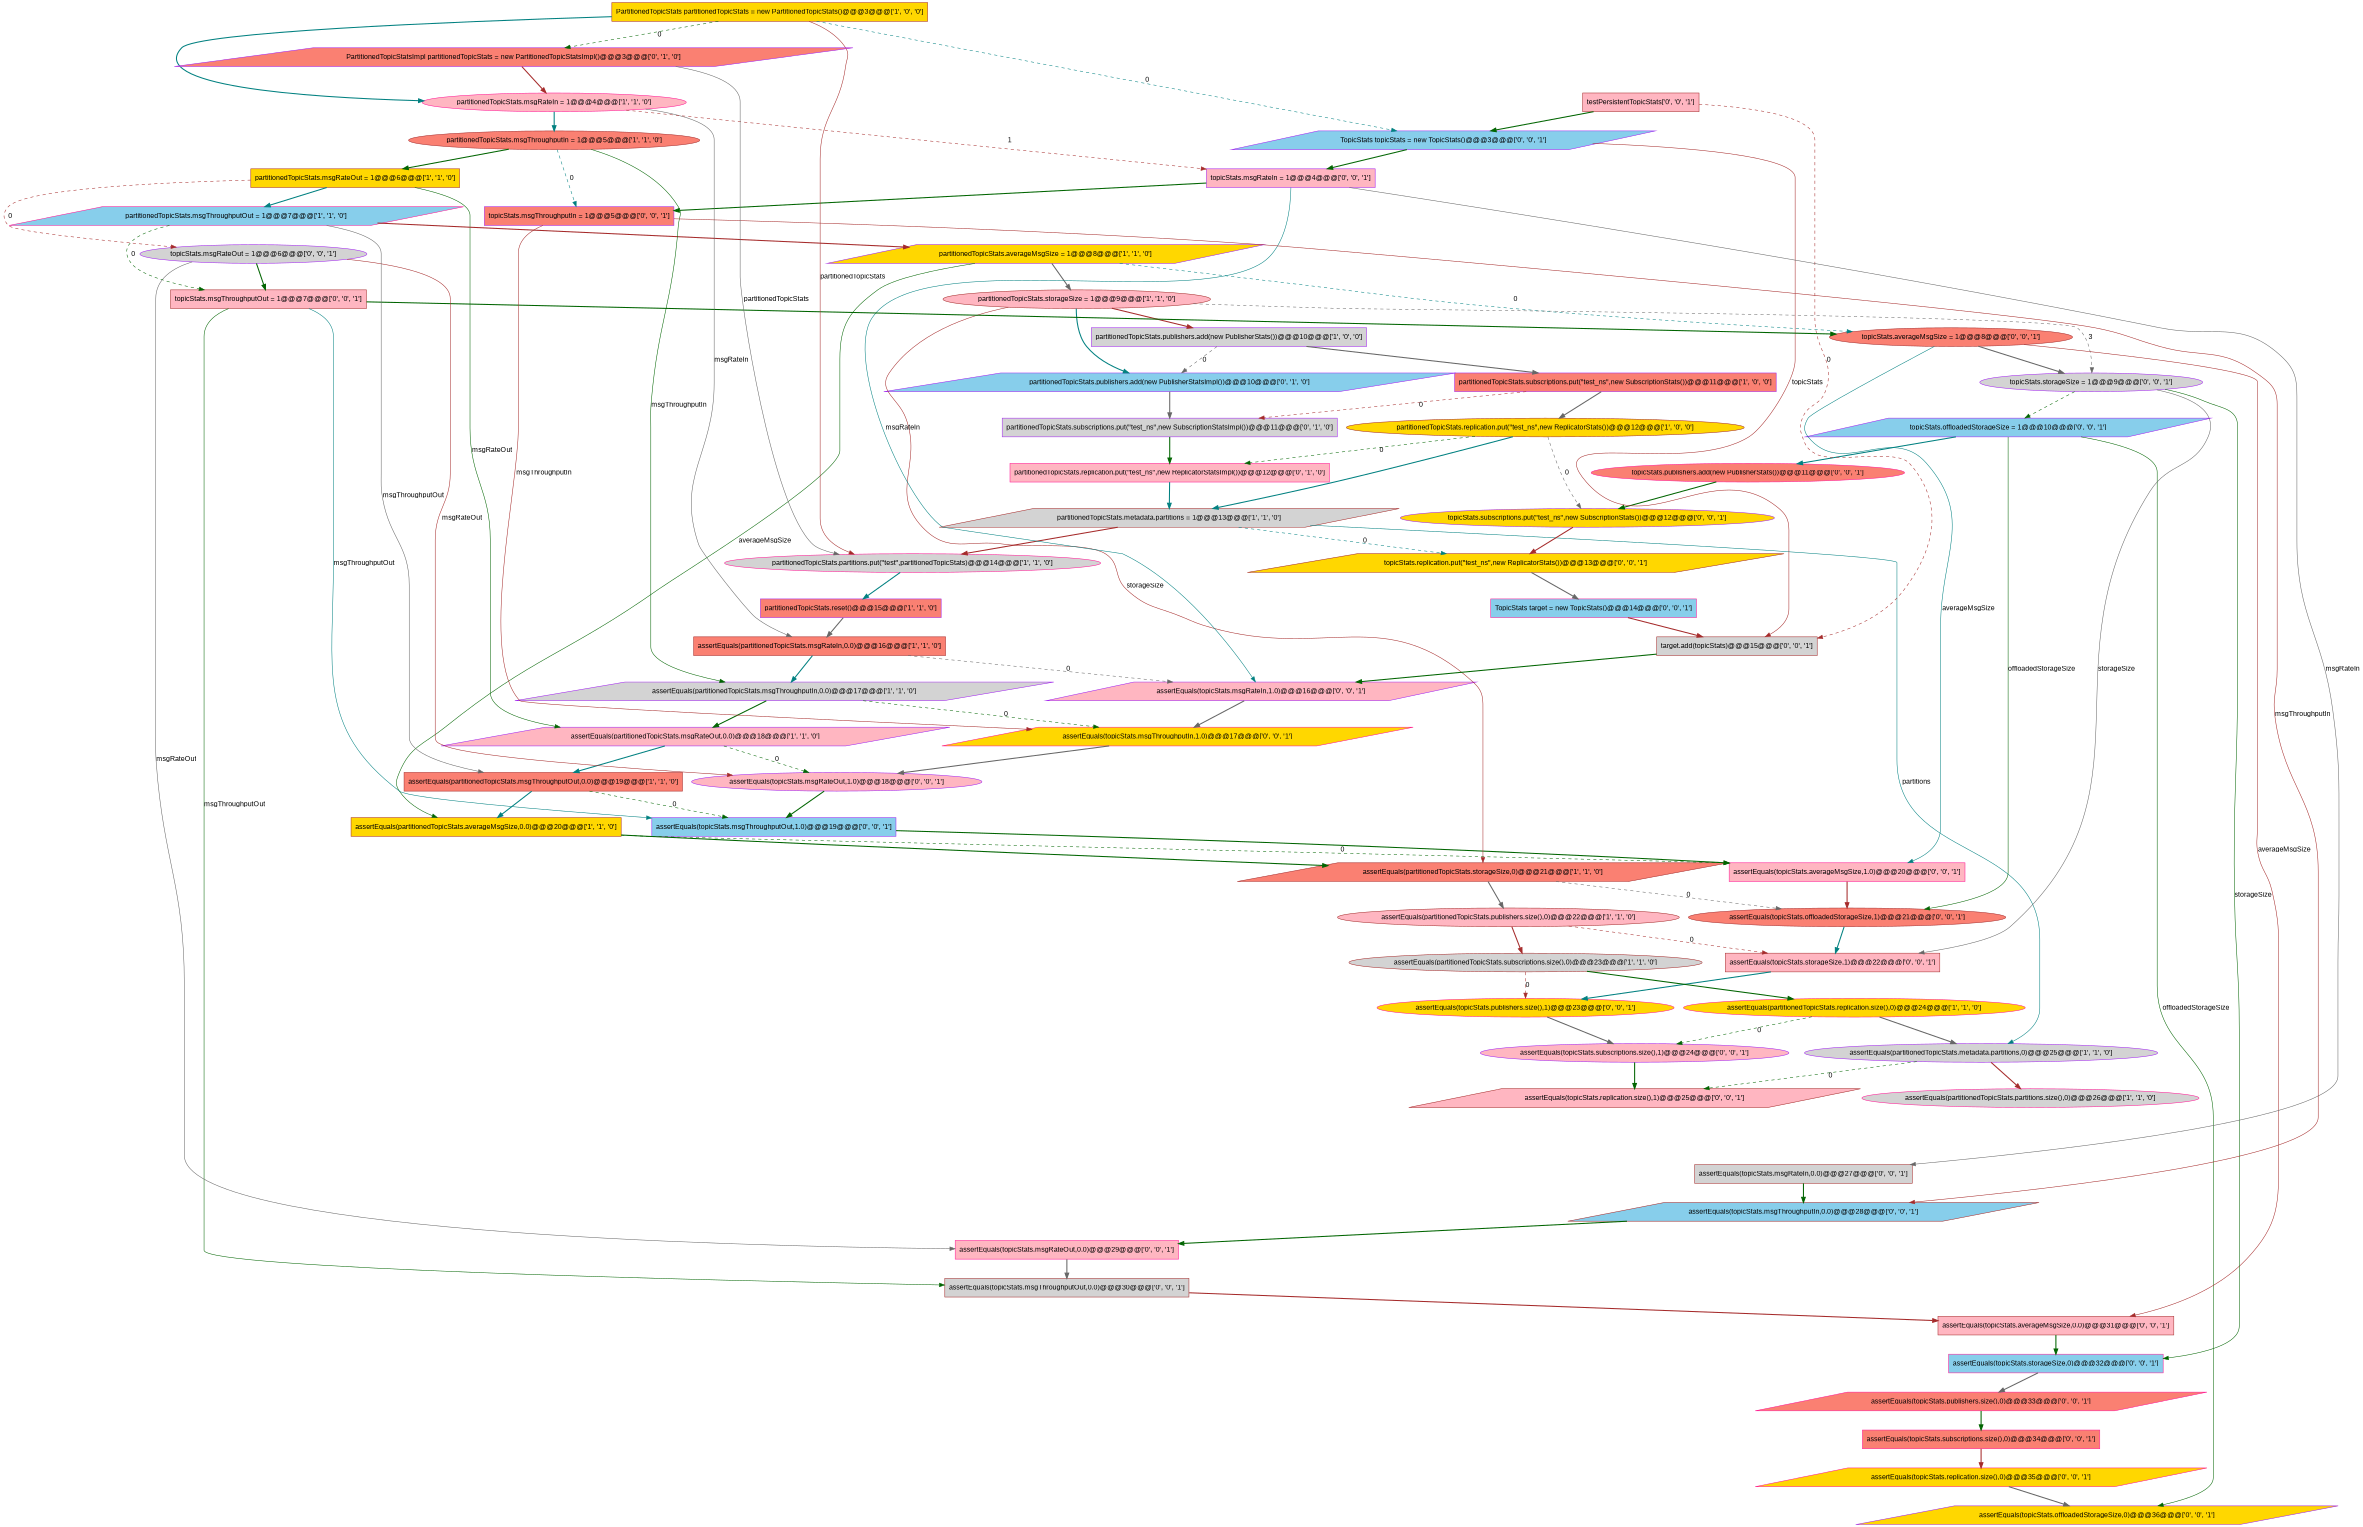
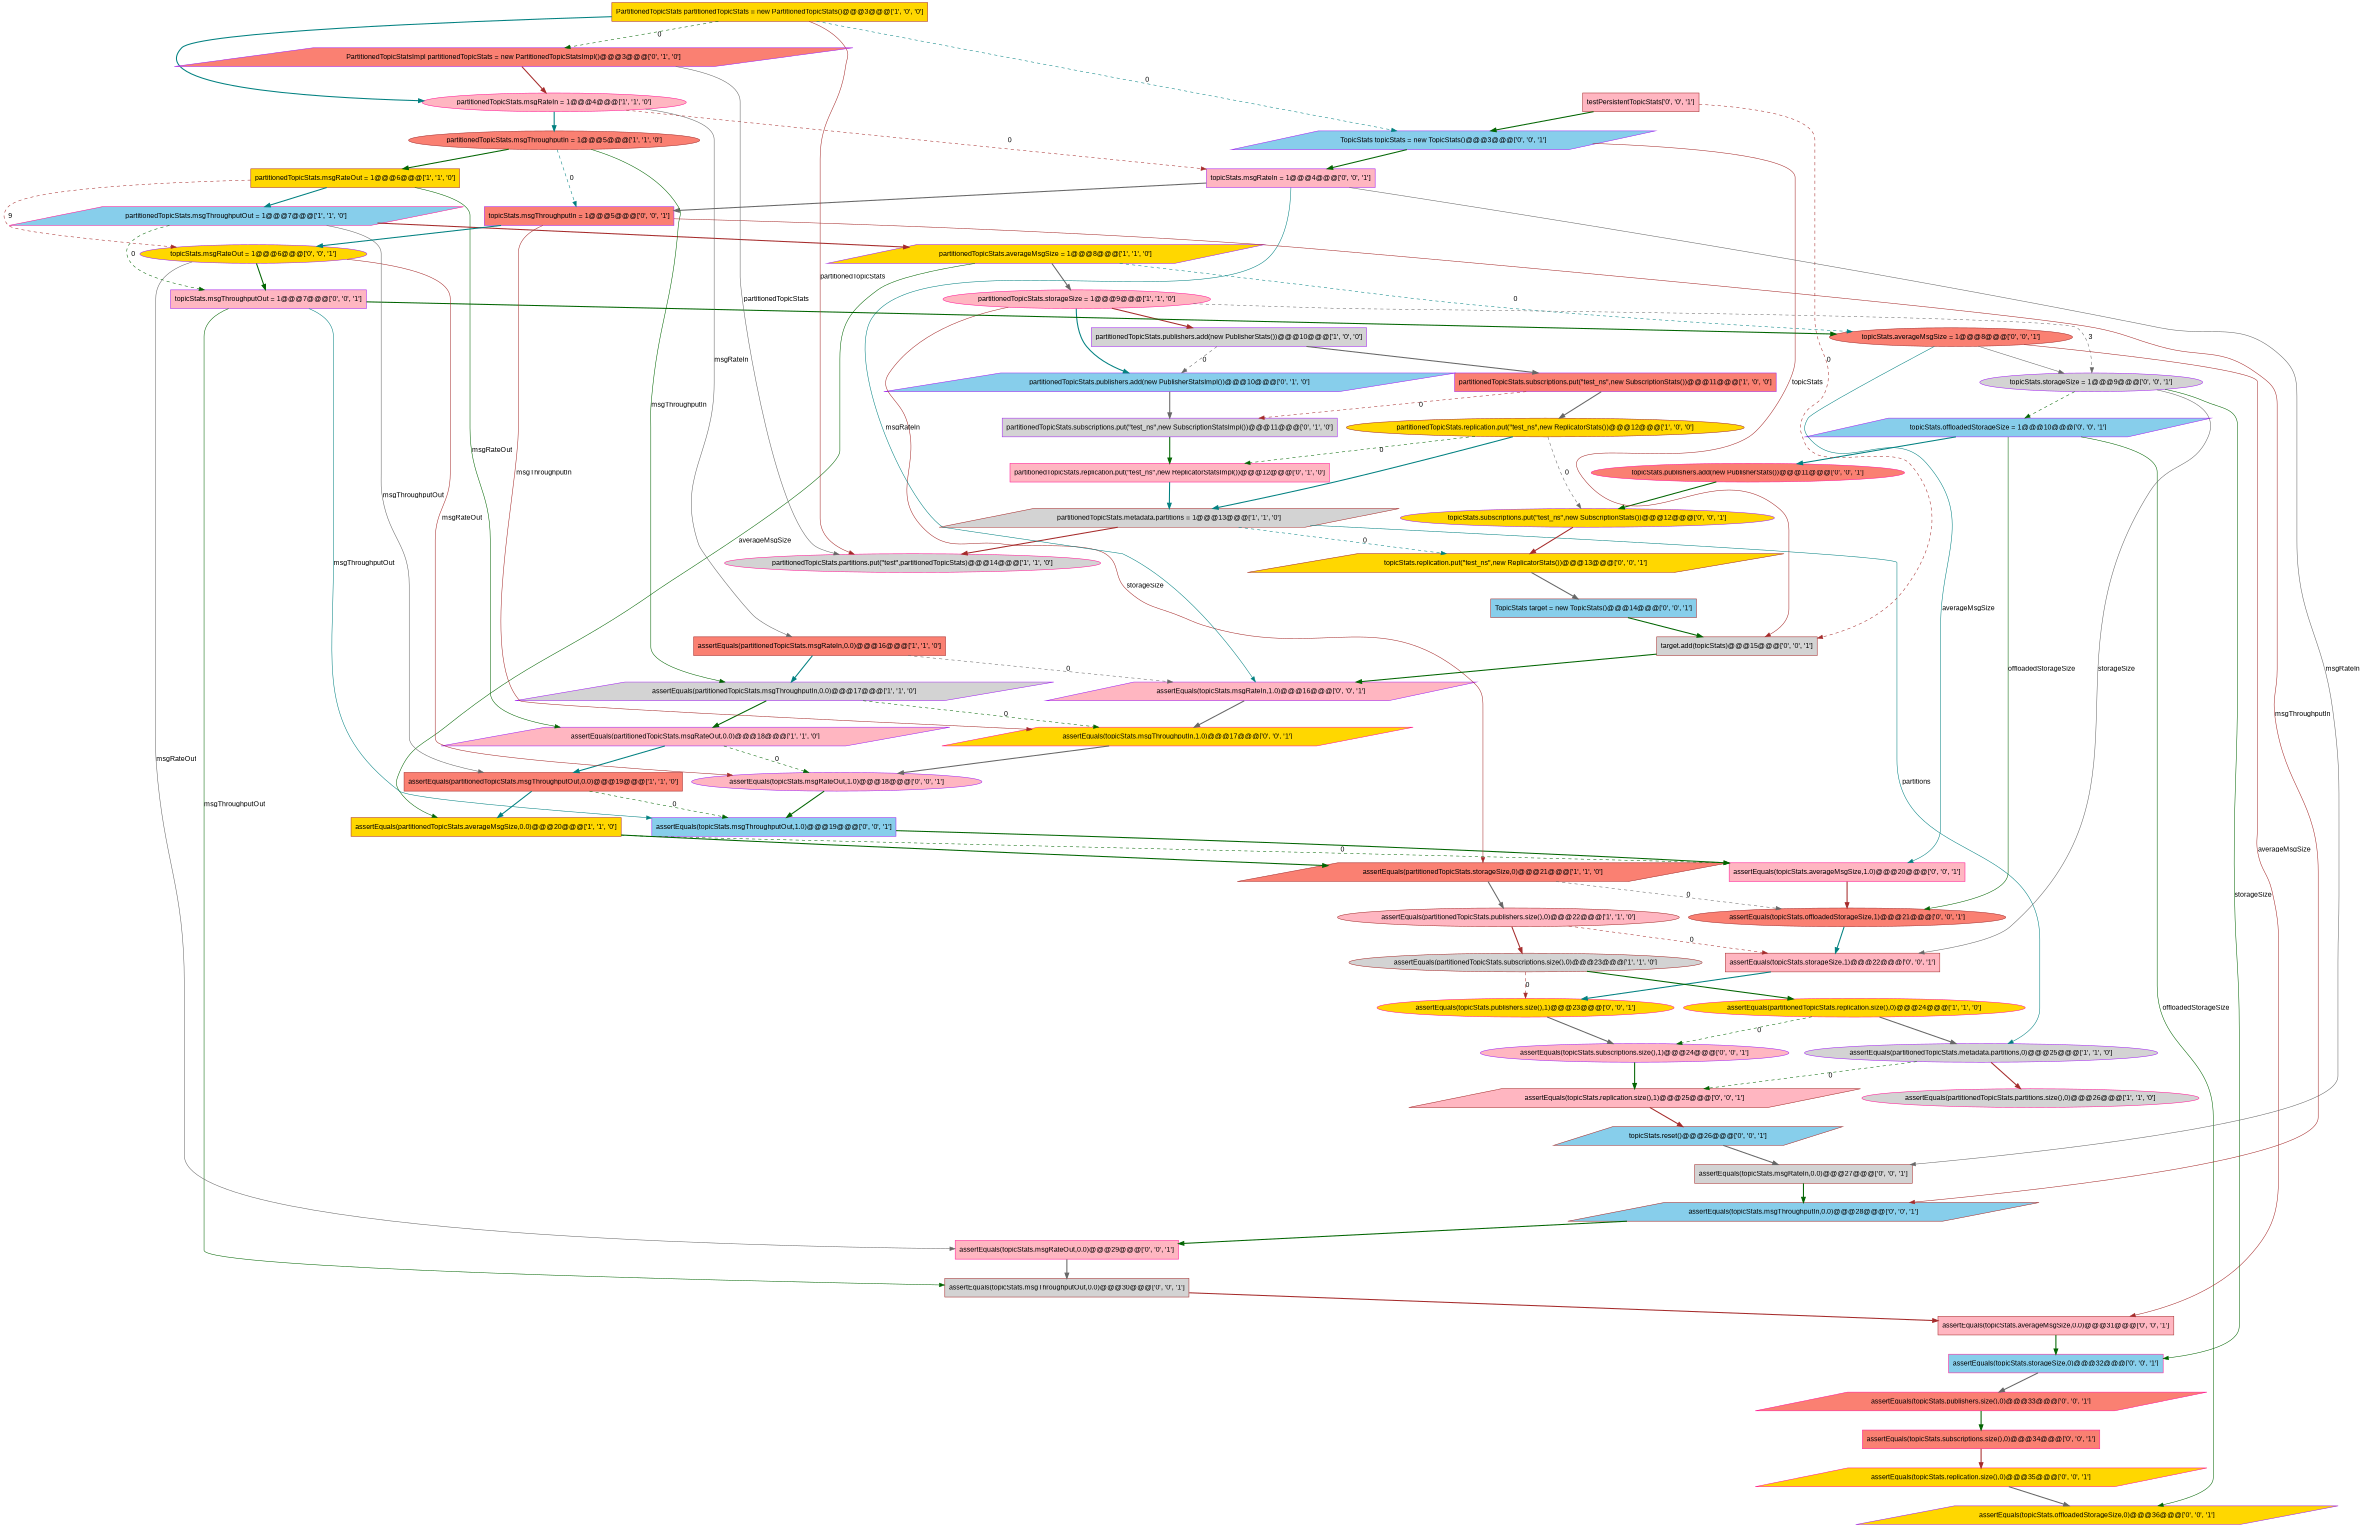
edge "partitionedTopicStats.msgRateIn = 1@@@4@@@['1', '1', '0']" -> "topicStats.msgRateIn = 1@@@4@@@['0', '0', '1']": label "1" -> "0"
edge "topicStats.msgRateIn = 1@@@4@@@['0', '0', '1']" -> "topicStats.msgThroughputIn = 1@@@5@@@['0', '0', '1']": color darkgreen -> gray40
edge "partitionedTopicStats.msgRateOut = 1@@@6@@@['1', '1', '0']" -> "topicStats.msgRateOut = 1@@@6@@@['0', '0', '1']": label "0" -> "9"
edge "topicStats.msgThroughputIn = 1@@@5@@@['0', '0', '1']" -> "topicStats.msgRateOut = 1@@@6@@@['0', '0', '1']": added
node "topicStats.msgRateOut = 1@@@6@@@['0', '0', '1']": fillcolor lightgrey -> gold
node "topicStats.msgThroughputOut = 1@@@7@@@['0', '0', '1']": color brown -> purple
node "partitionedTopicStats.storageSize = 1@@@9@@@['1', '1', '0']": color brown -> deeppink
edge "topicStats.averageMsgSize = 1@@@8@@@['0', '0', '1']" -> "topicStats.storageSize = 1@@@9@@@['0', '0', '1']": style bold -> solid
node "partitionedTopicStats.reset()@@@15@@@['1', '1', '0']": removed
node "TopicStats target = new TopicStats()@@@14@@@['0', '0', '1']": color deeppink -> brown
edge "TopicStats target = new TopicStats()@@@14@@@['0', '0', '1']" -> "target.add(topicStats)@@@15@@@['0', '0', '1']": color brown -> darkgreen
node "topicStats.reset()@@@26@@@['0', '0', '1']": added
